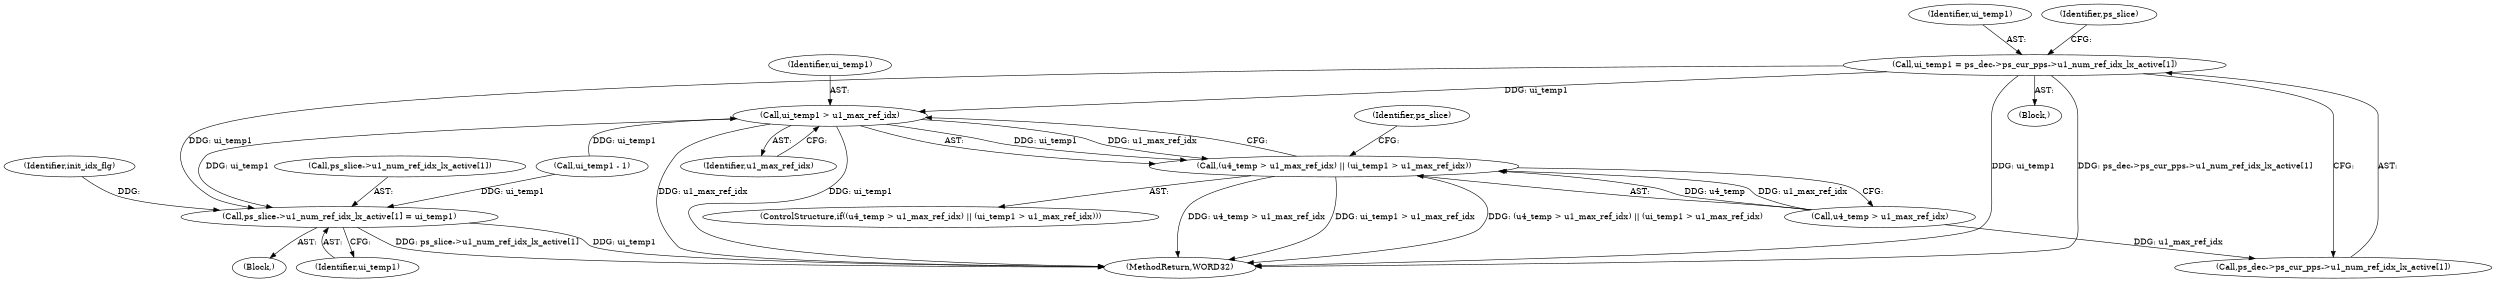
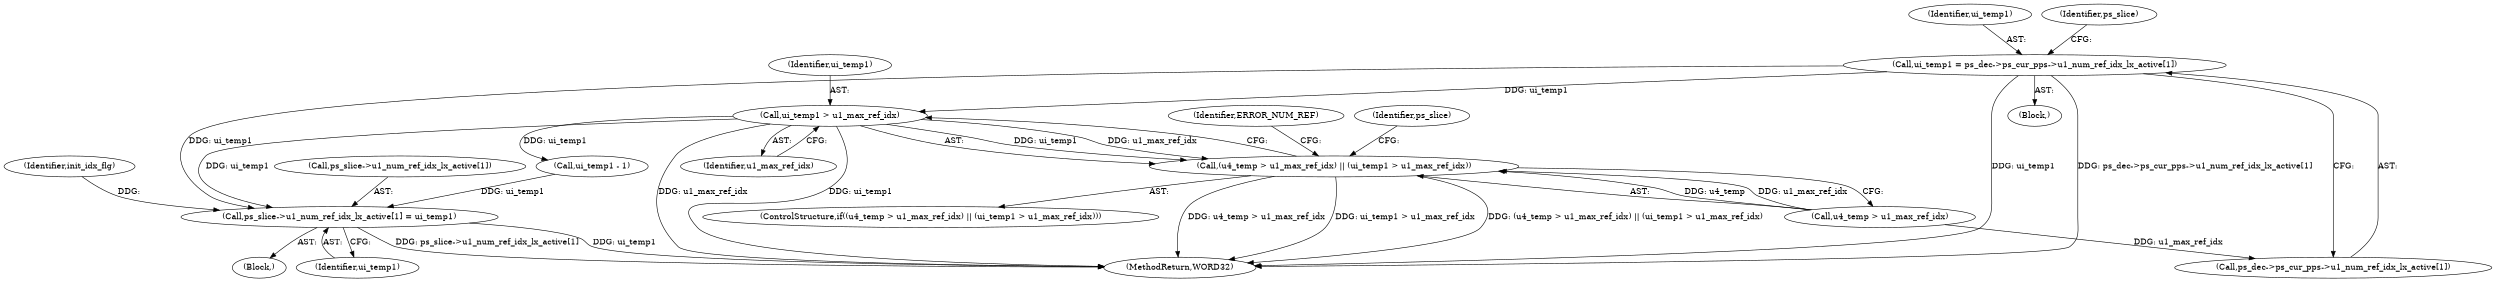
node "(Identifier,ERROR_NUM_REF)": added
edge "(Call,ui_temp1 - 1)" -> "(Call,ui_temp1 > u1_max_ref_idx)": reversed
